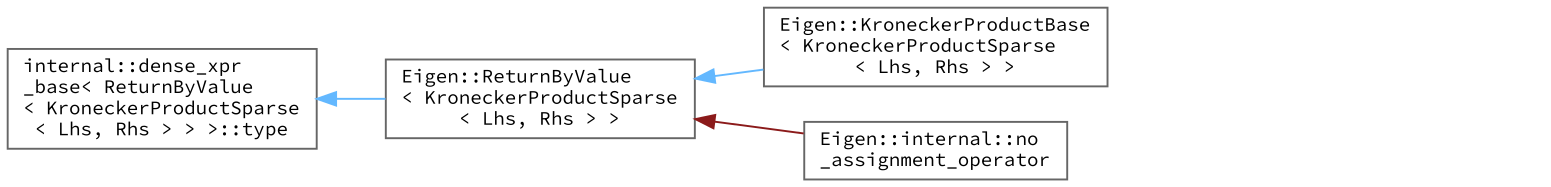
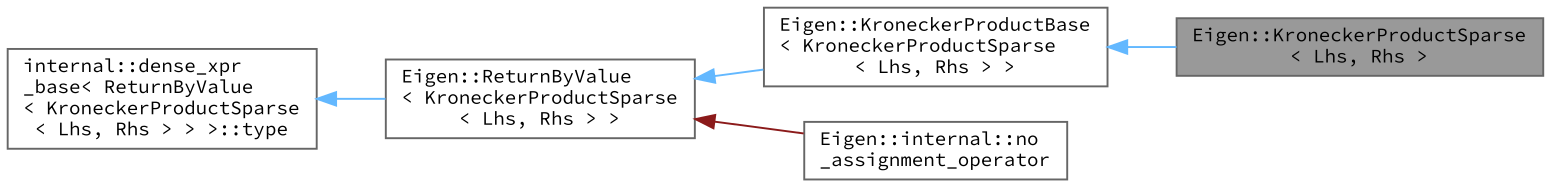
node "Eigen::KroneckerProductSparse < Lhs, Rhs >": added
